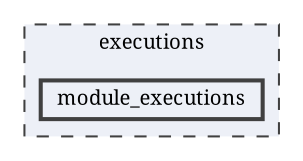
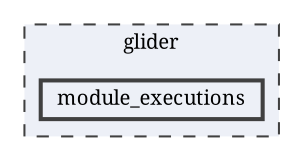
cluster "executions": label "executions" -> "glider"
